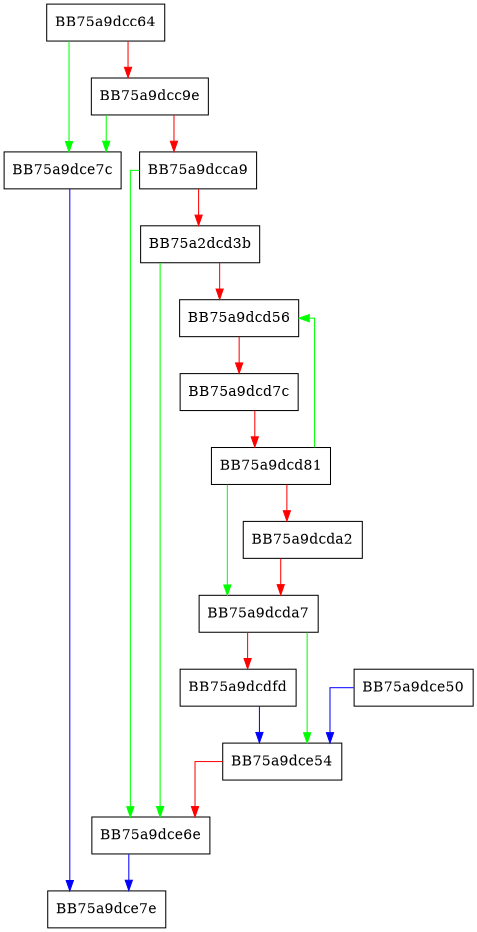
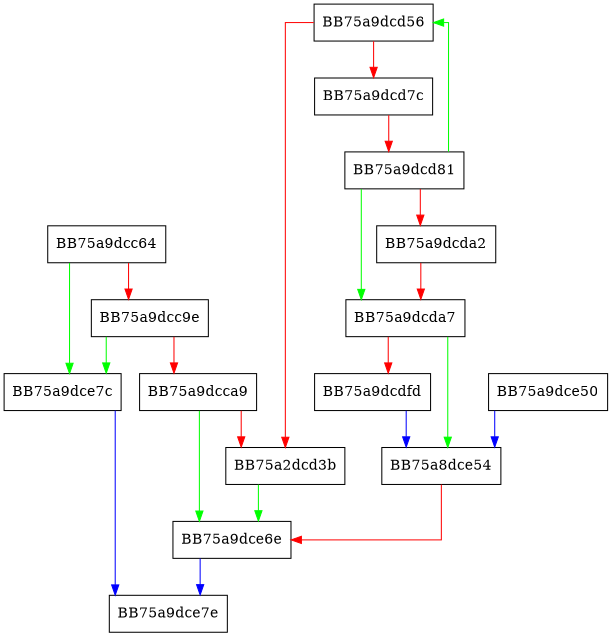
edge "BB75a2dcd3b" -> "BB75a9dcd56": reversed
node "BB75a9dce54": label "BB75a9dce54" -> "BB75a8dce54"
